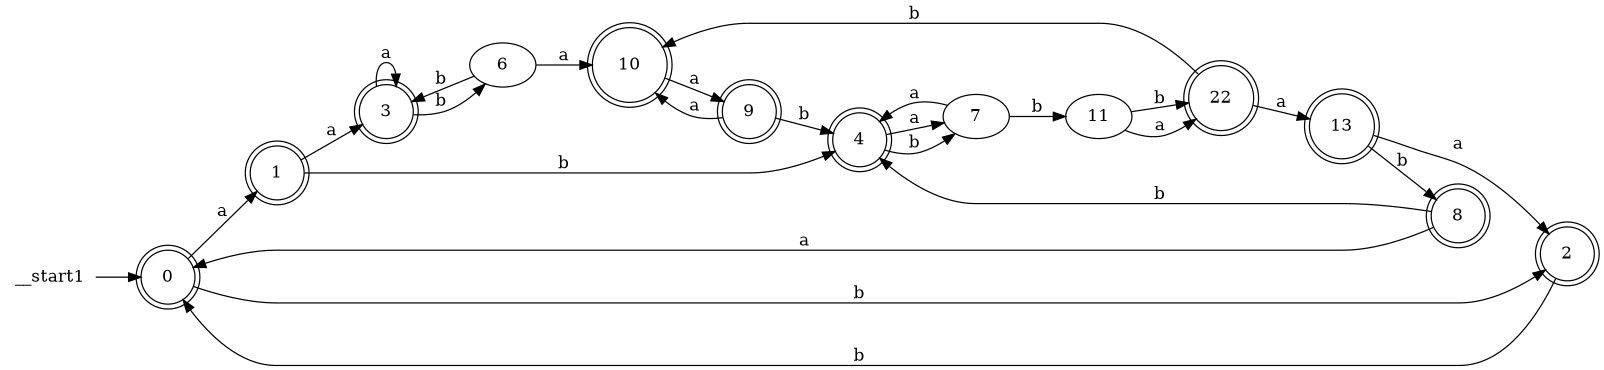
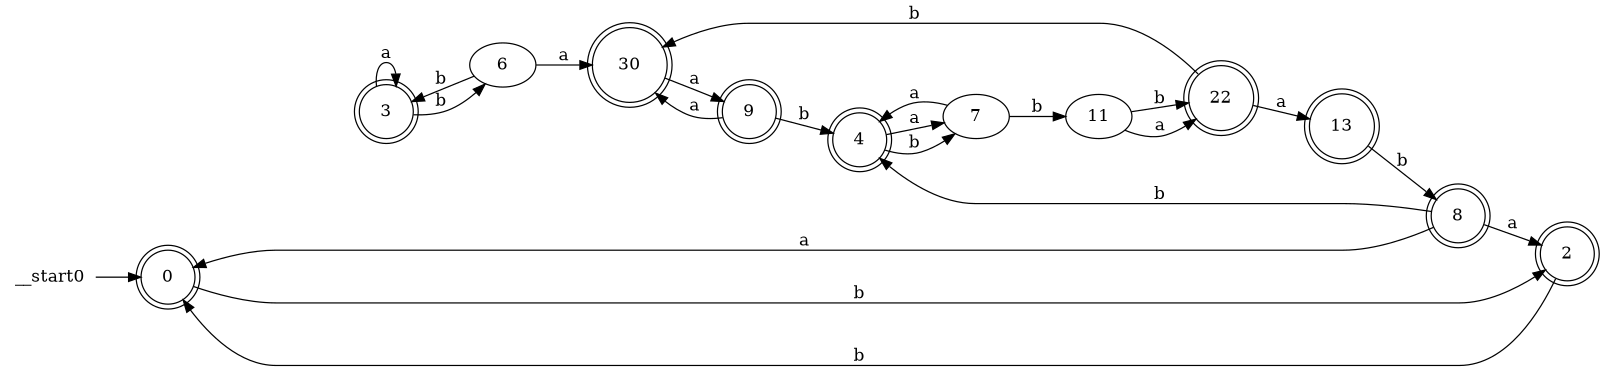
node "10": label "10" -> "30"
edge "13" -> "2": now "8" -> "2"
node "1": removed
node "__start1": label "__start1" -> "__start0"
